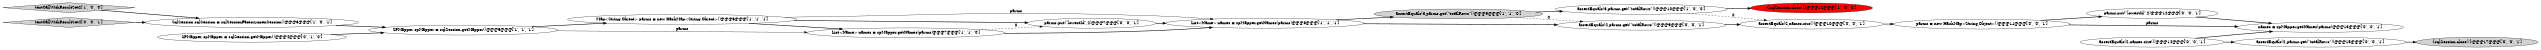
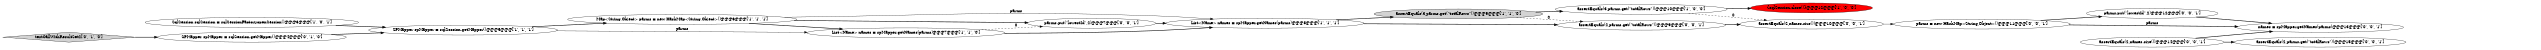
node "testCallWithResultSet2['1', '0', '0']": removed
node "testCallWithResultSet4['0', '0', '1']": removed
edge "assertEquals(2,names.size())@@@10@@@['0', '0', '1']" -> "parms = new HashMap<String,Object>()@@@11@@@['0', '0', '1']": style bold -> solid
node "testCallWithResultSet2['0', '1', '0']": added
node "{sqlSession.close()}@@@17@@@['0', '0', '1']": removed
